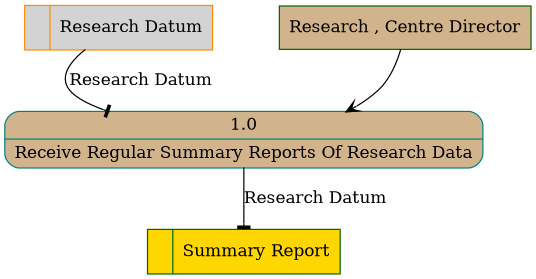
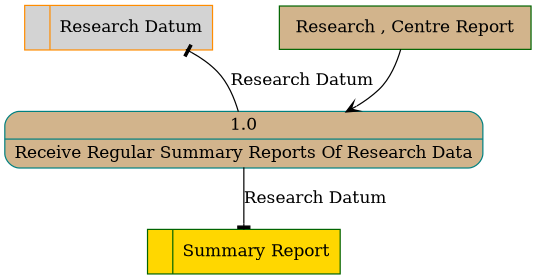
node "Research , Centre Director": label "Research , Centre Director" -> "Research , Centre Report"
edge "Research Datum" -> "1.0": reversed
